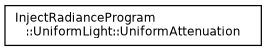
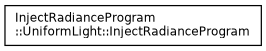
node "InjectRadianceProgram ::UniformLight::UniformAttenuation": label "InjectRadianceProgram ::UniformLight::UniformAttenuation" -> "InjectRadianceProgram ::UniformLight::InjectRadianceProgram"
